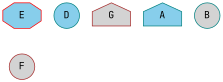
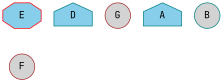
node "D": shape circle -> house
node "G": shape house -> circle
